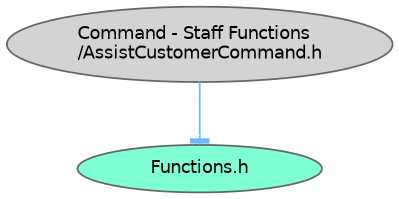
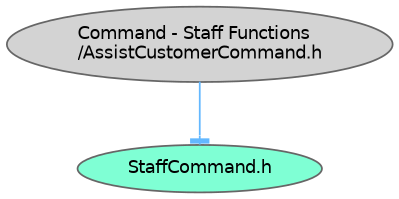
node "Functions.h": label "Functions.h" -> "StaffCommand.h"
